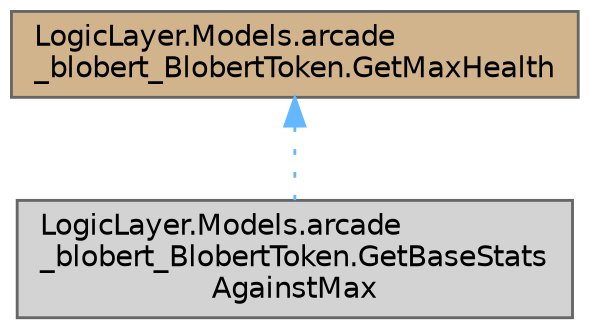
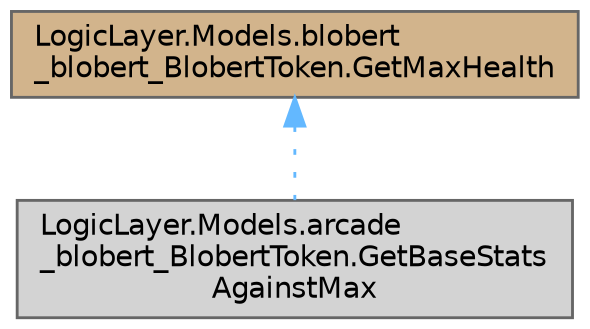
node "LogicLayer.Models.arcade _blobert_BlobertToken.GetMaxHealth": label "LogicLayer.Models.arcade _blobert_BlobertToken.GetMaxHealth" -> "LogicLayer.Models.blobert _blobert_BlobertToken.GetMaxHealth"
